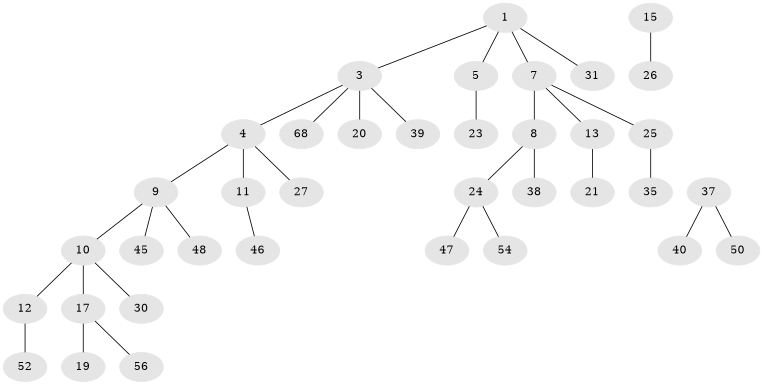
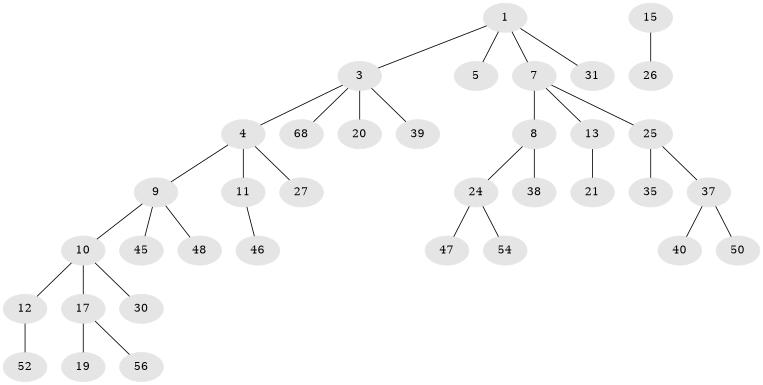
node "23": removed
edge "25" -- "37": added
